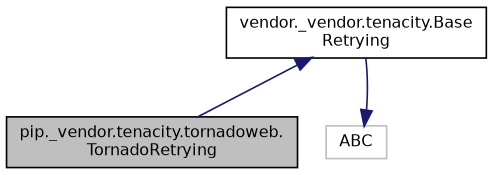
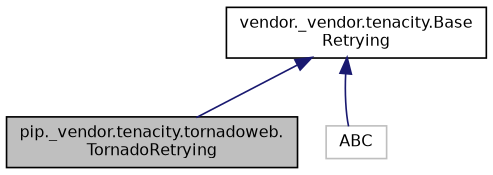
edge "vendor._vendor.tenacity.Base Retrying" -> "ABC": reversed
